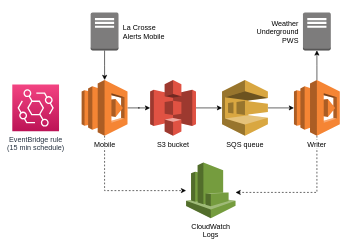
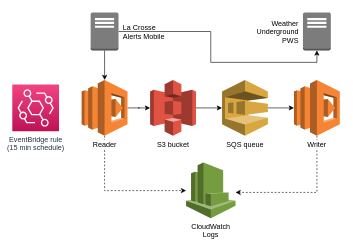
edge "Writer" -> "Weather Underground PWS": now "La Crosse Alerts Mobile" -> "Weather Underground PWS"
node "Mobile": label "Mobile" -> "Reader"
